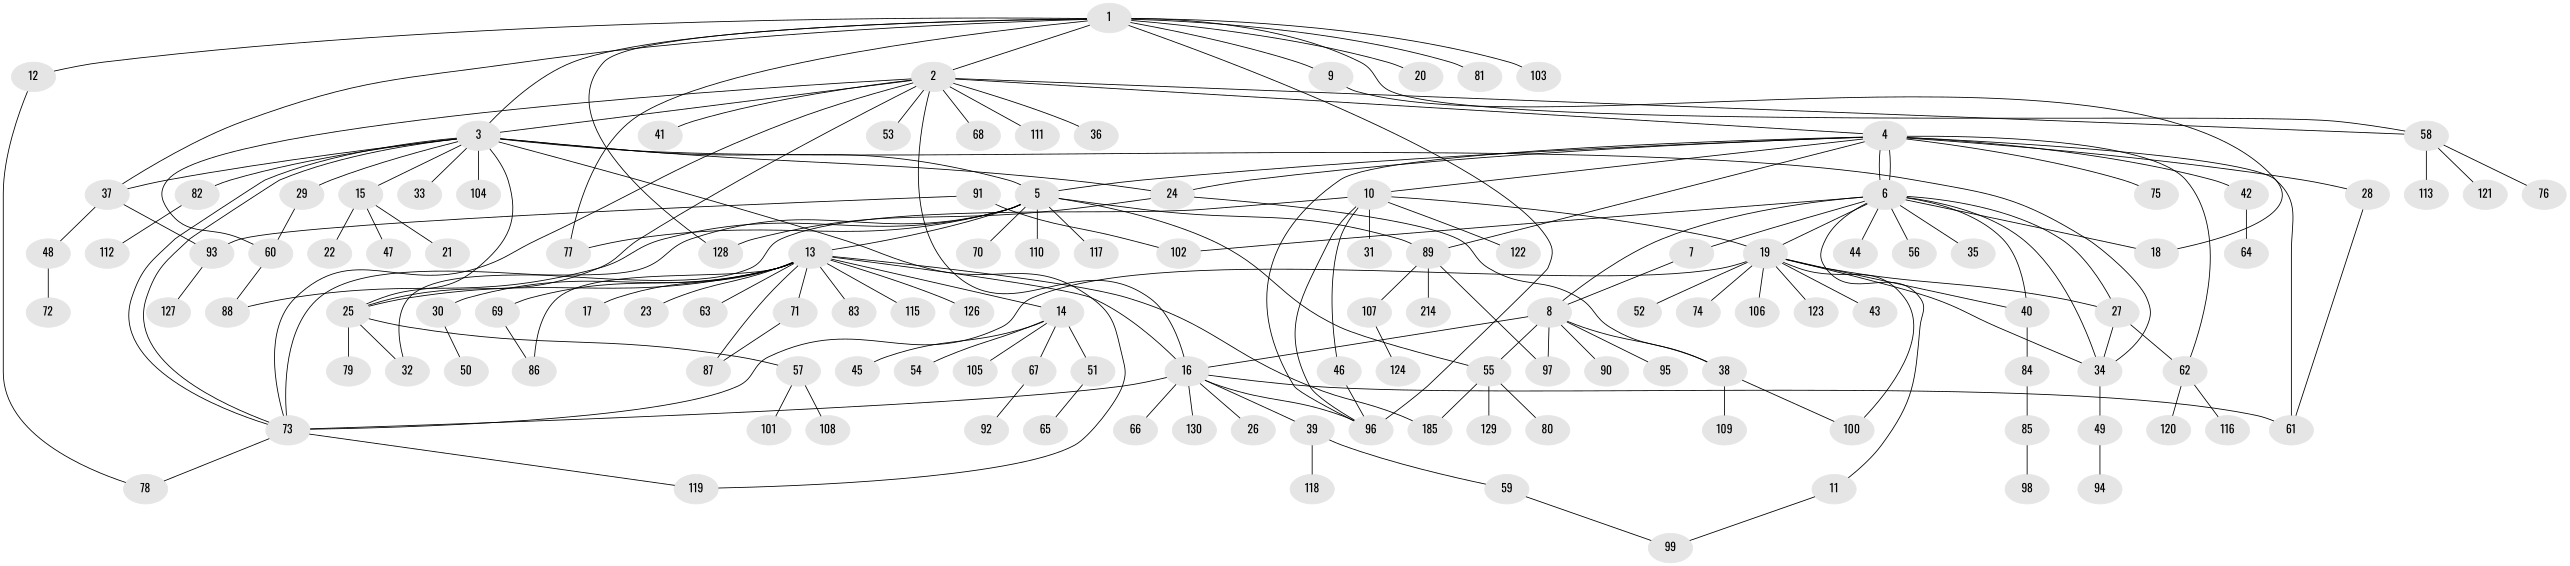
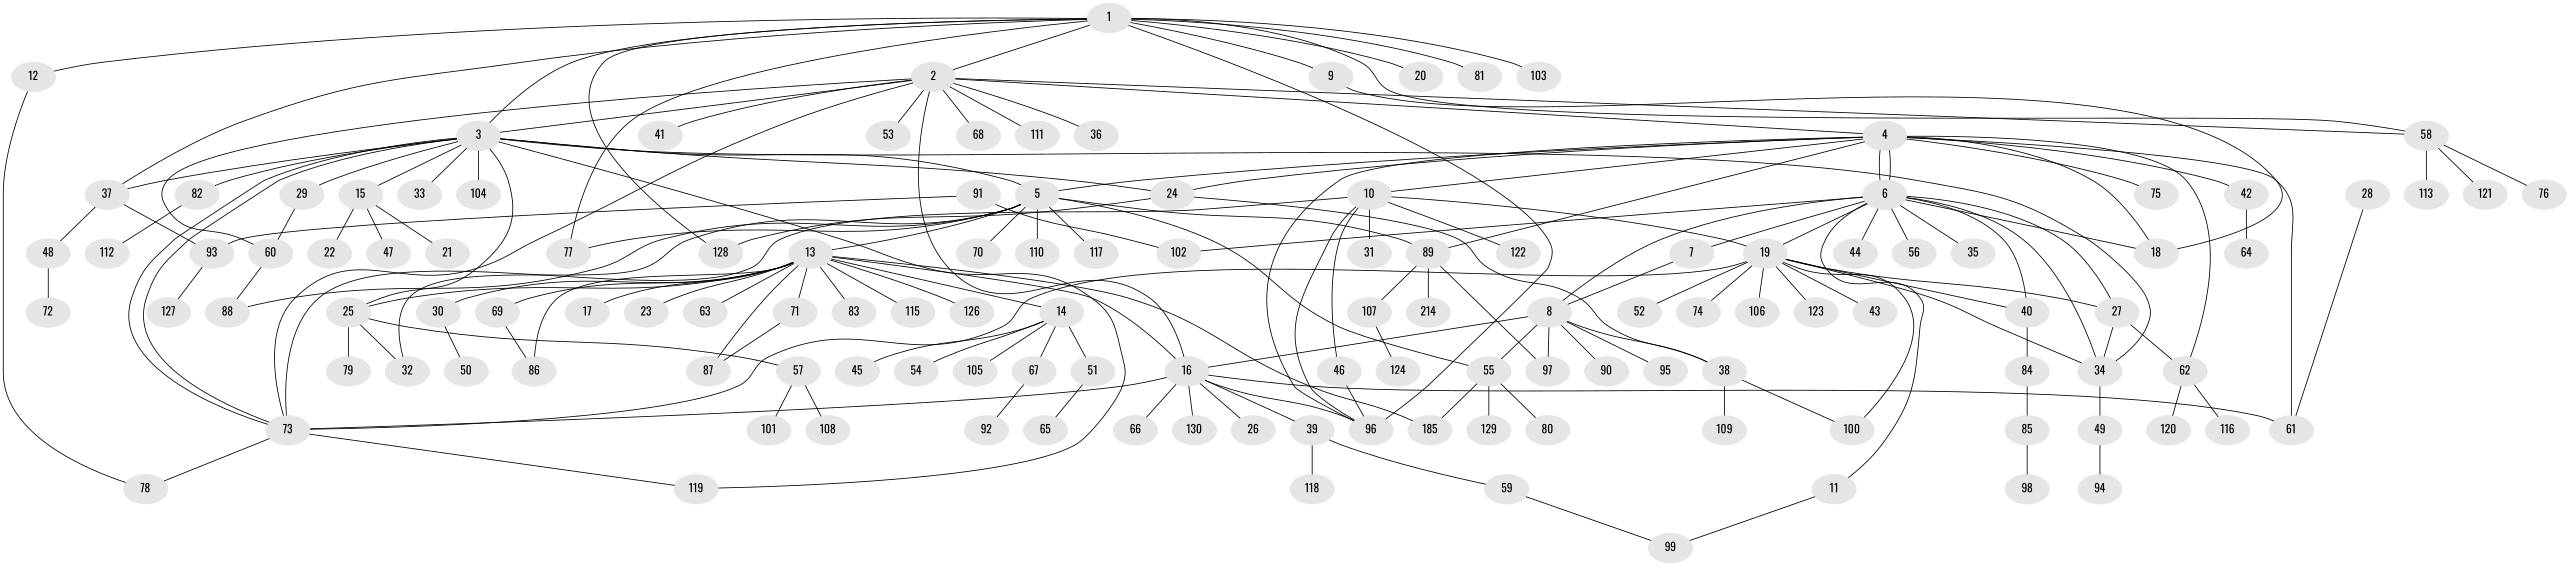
edge "4" -- "28": now "4" -- "18"
edge "2" -- "25": removed
